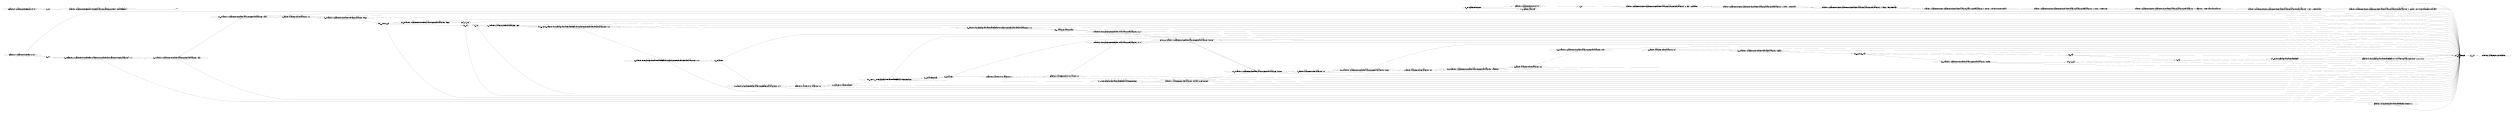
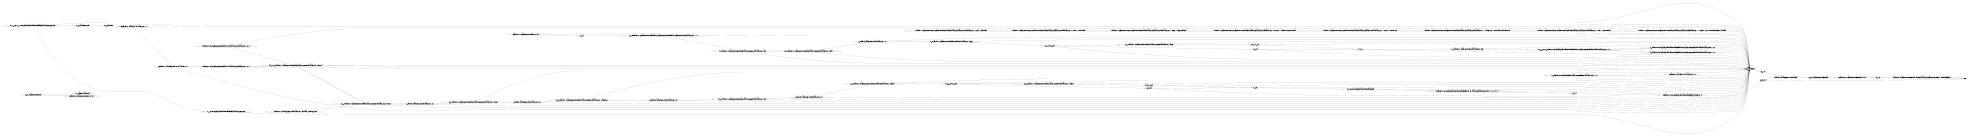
node "r1 = $r0": removed
node "$r23 = <java.lang.System: java.io.InputStream in>": removed
node "$r15 = new java.io.File": removed
node "$r25 = new org.apache.commons.cli.HelpFormatter": added
node "goto [?= return]": added
node "$z2 = virtualinvoke $r15.<java.io.File: boolean exists()>()": removed
node "r20 = $r19": added
